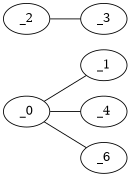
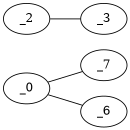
node "_1": label "_1" -> "_7"
node "_4": removed
